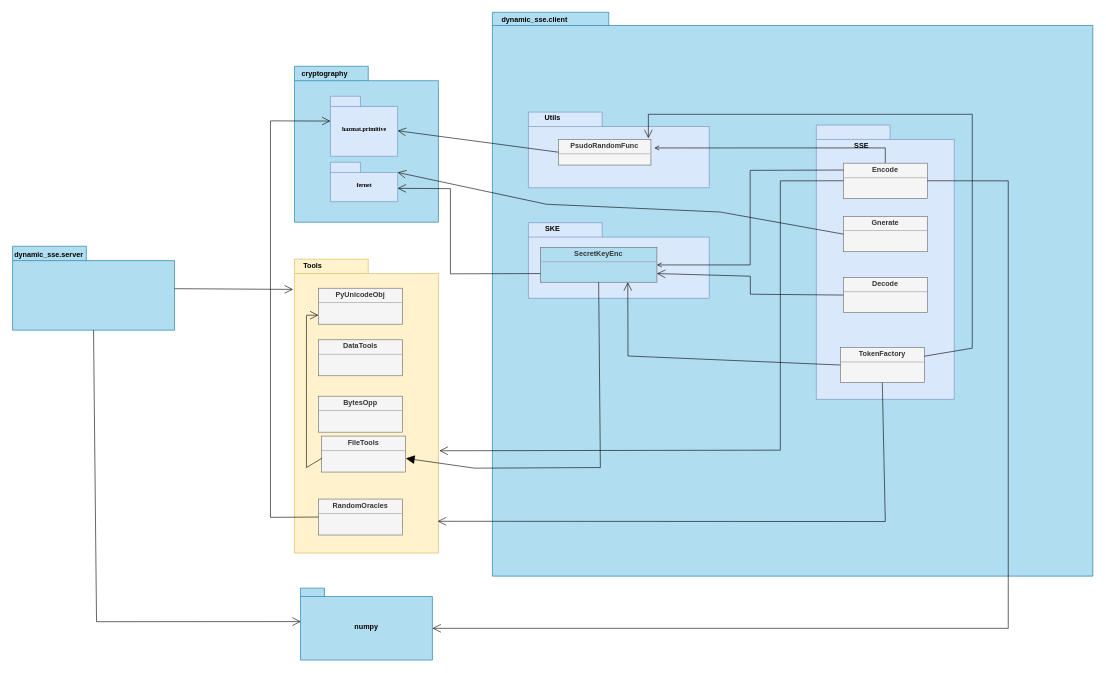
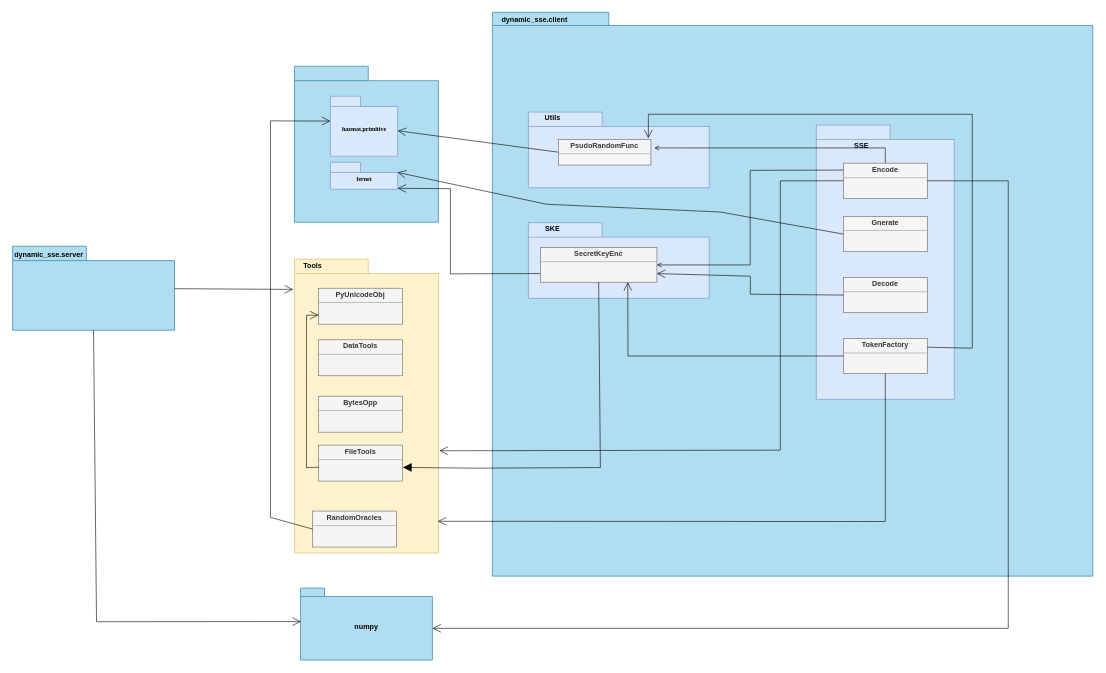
node "cryptography": removed
node "fernet": size 67x39 -> 67x27
node "SecretKeyEnc": fillcolor #b1ddf0 -> #f5f5f5
node "TokenFactory": moved (882, 365) -> (885, 356)
node "FileTools": moved (363, 454) -> (360, 463)
node "RandomOracles": moved (360, 517) -> (354, 529)
